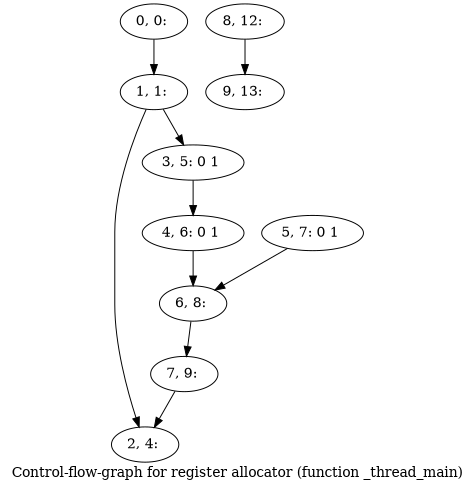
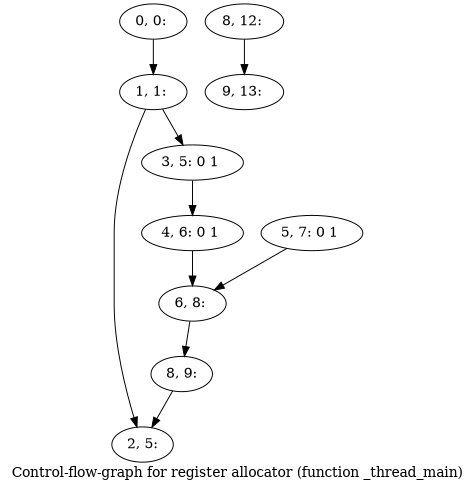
node "7, 9:": label "7, 9:" -> "8, 9:"
node "2, 4:": label "2, 4:" -> "2, 5:"
